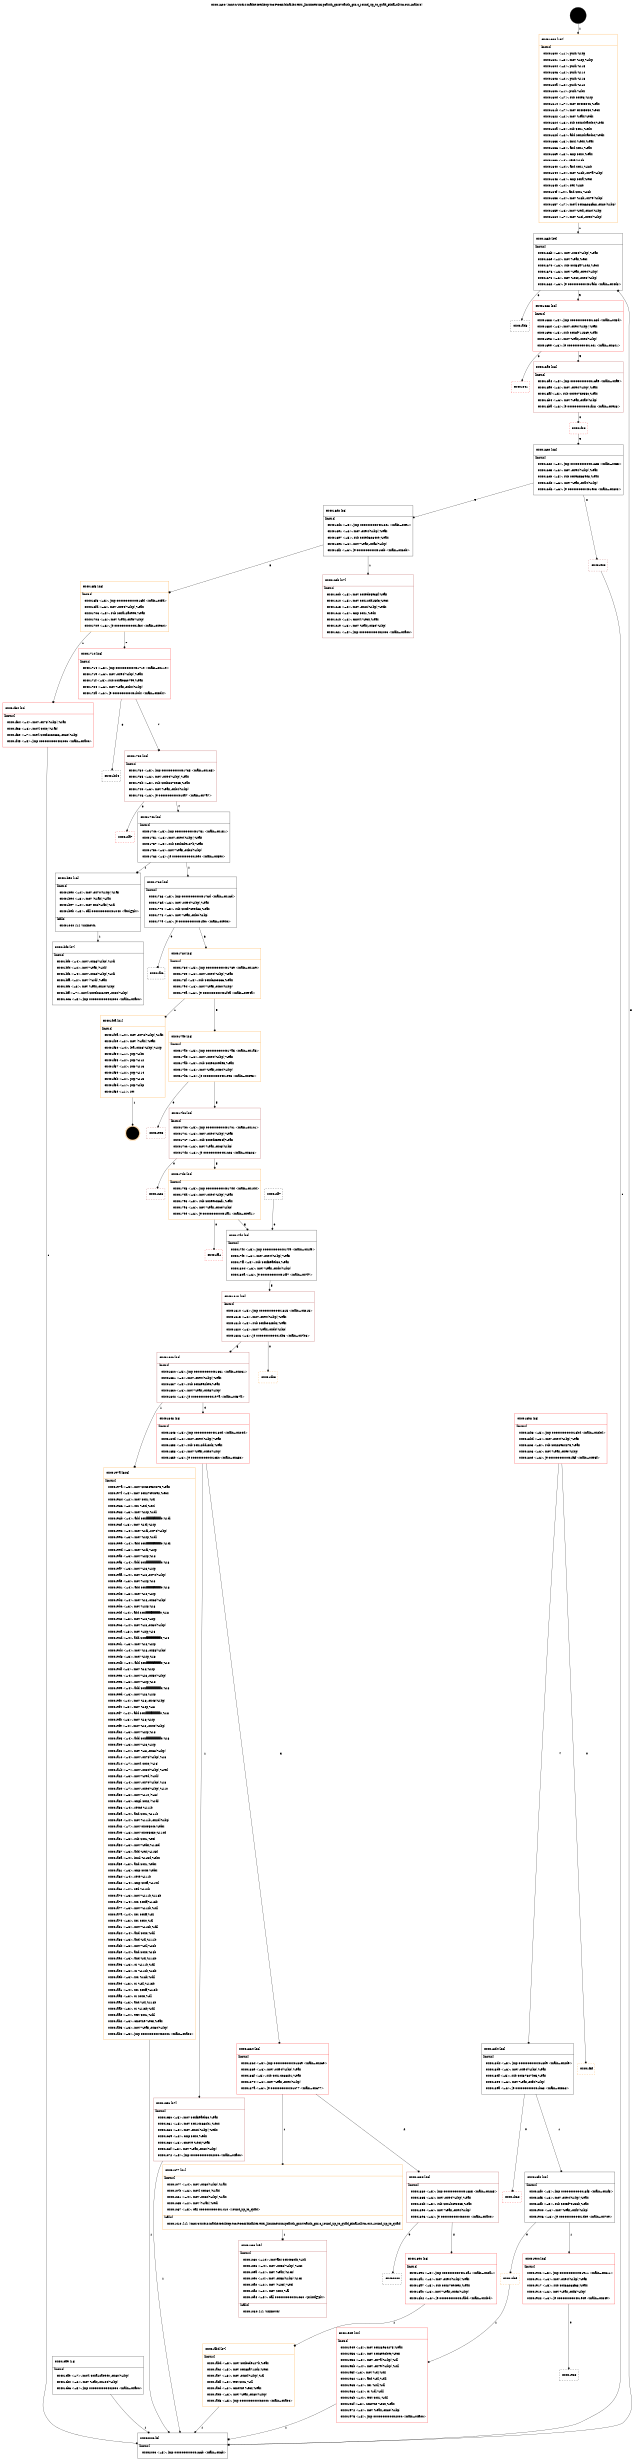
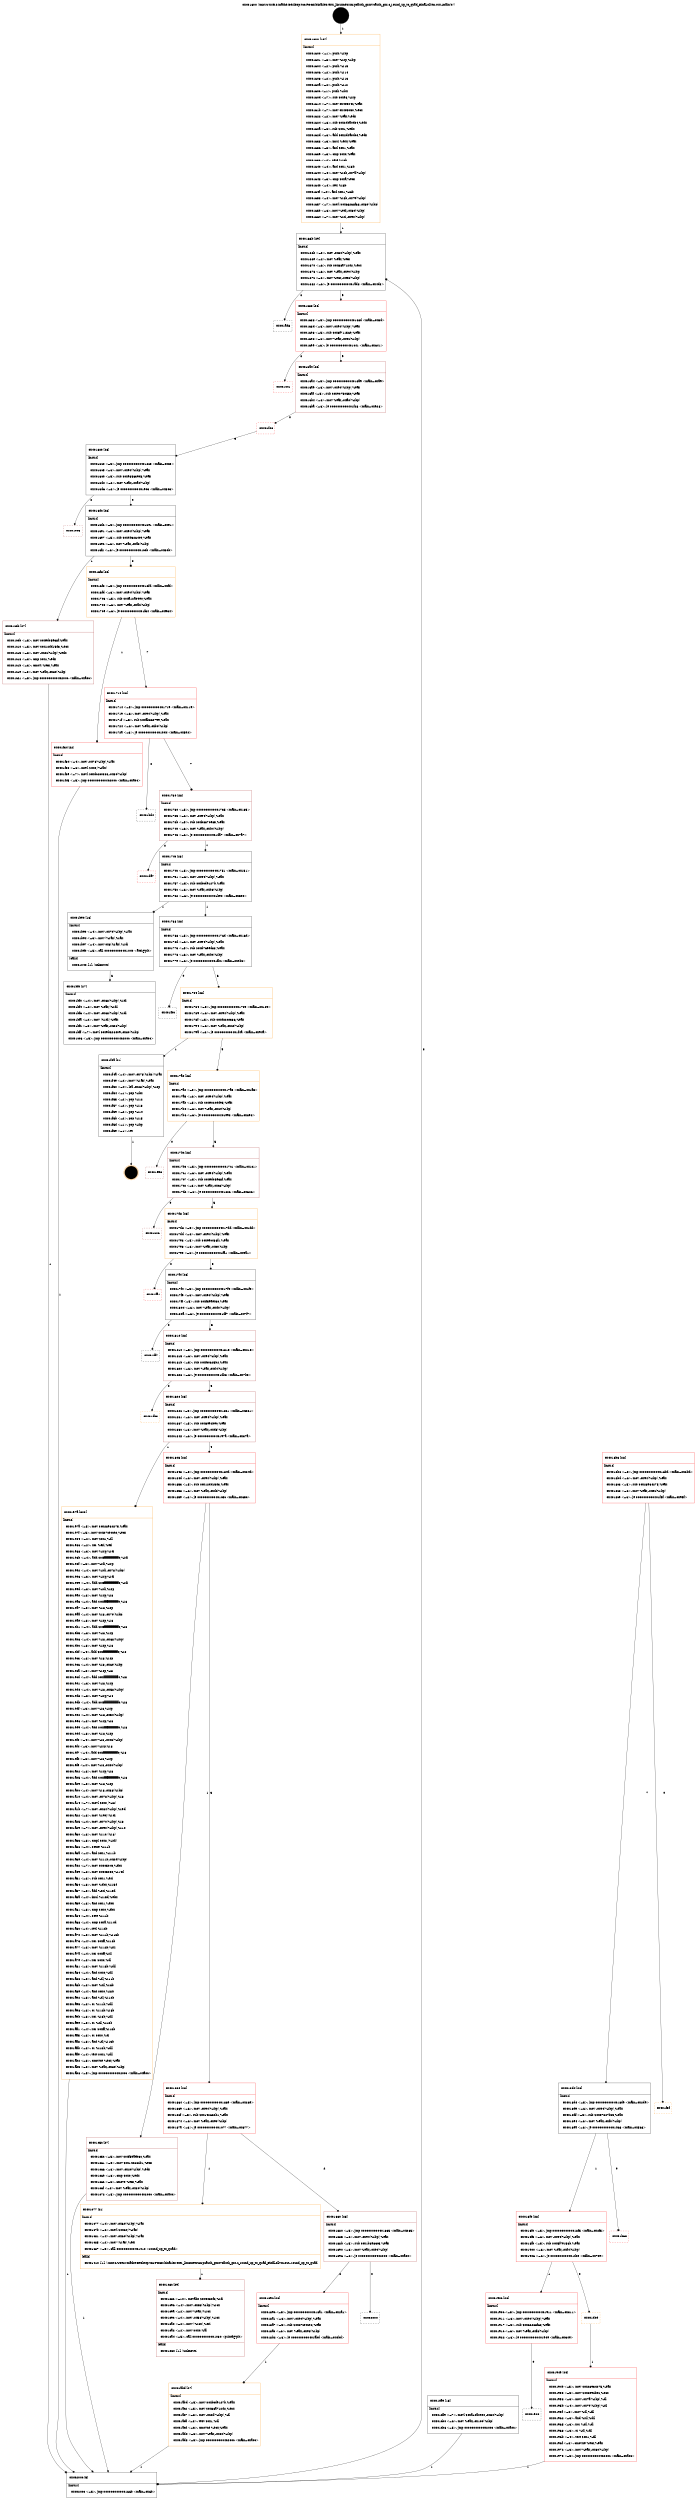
edge "0x401be0 [16]" -> "0x401bf0 [27]": label " 1" -> " 6"
node "0x401f4a [21]": color darkorange -> black
edge "0x401df7" -> "0x4017f4 [28]": reversed
edge "0x401e03" -> "0x40200c [5]": now "0x401c0b [27]" -> "0x40200c [5]"
node "0x4018f0 [28]": color black -> red
